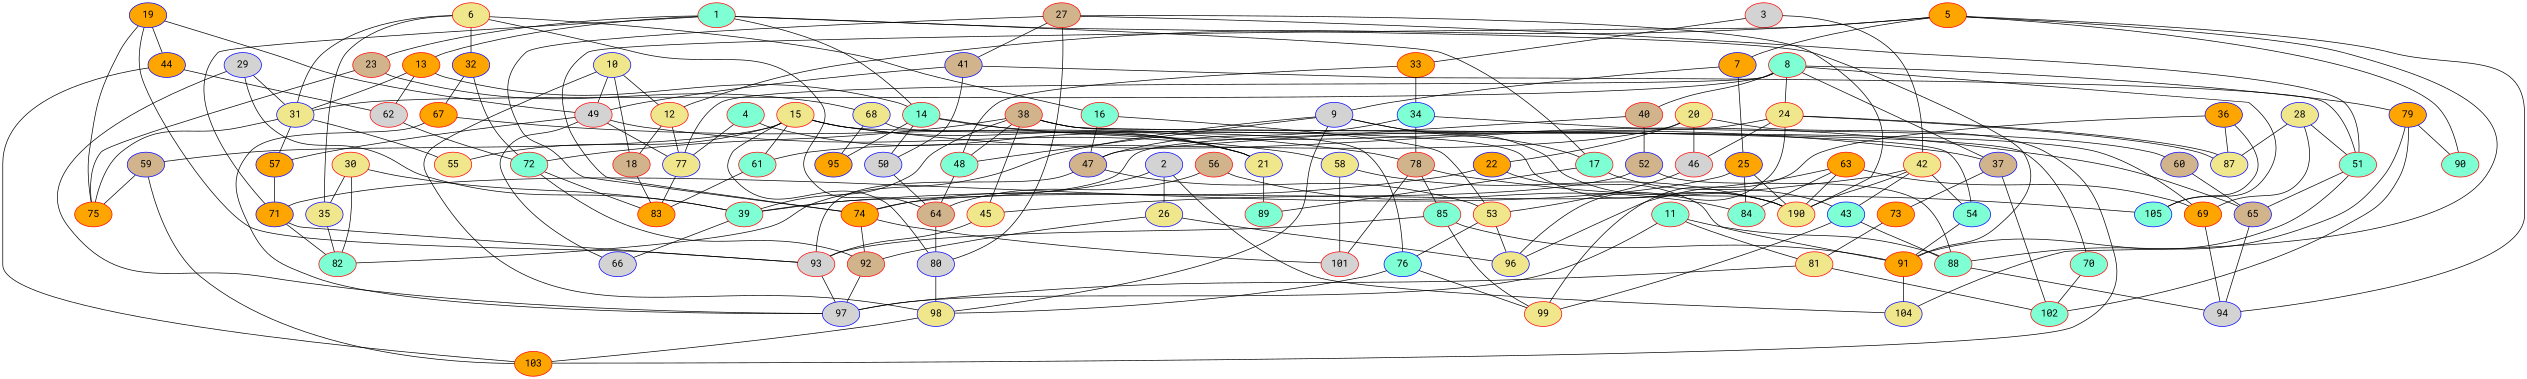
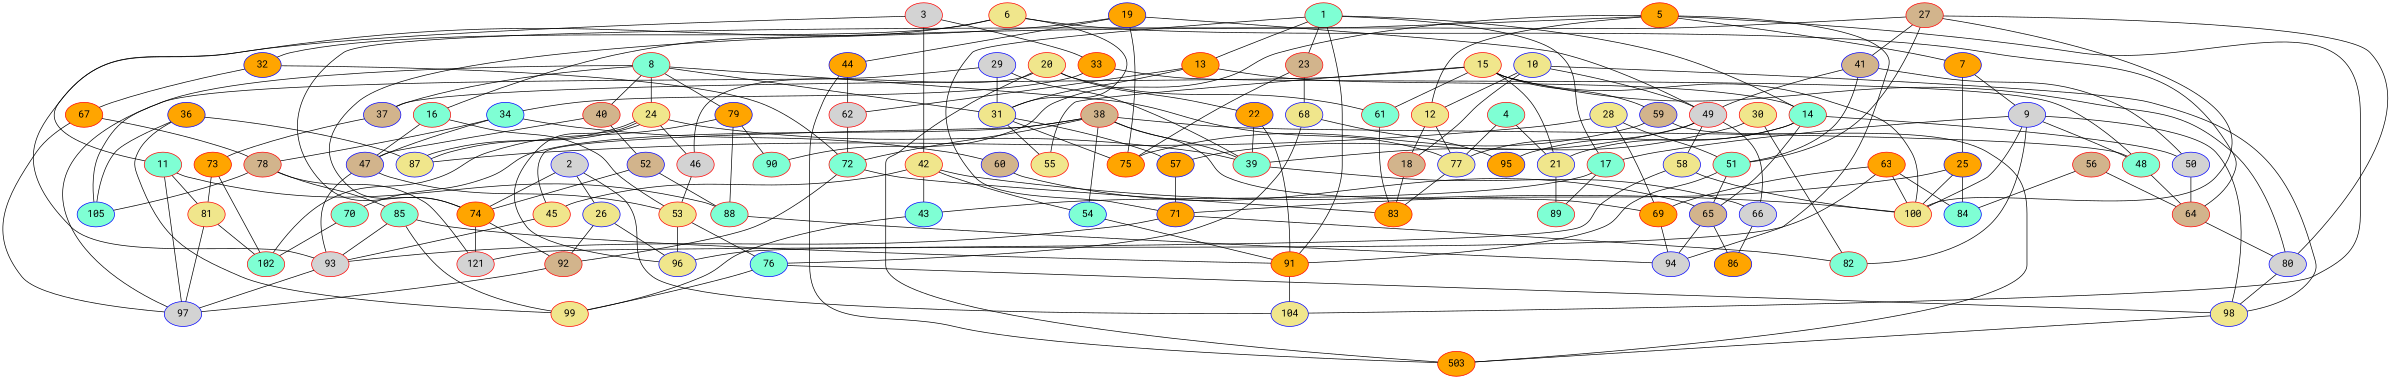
edge "3" -- "11": added
node "35": removed
node "84": color red -> blue
node "190": label "190" -> "100"
edge "37" -- "102": now "73" -- "102"
edge "43" -- "88": removed
node "101": label "101" -> "121"
node "86": added
node "103": label "103" -> "503"
